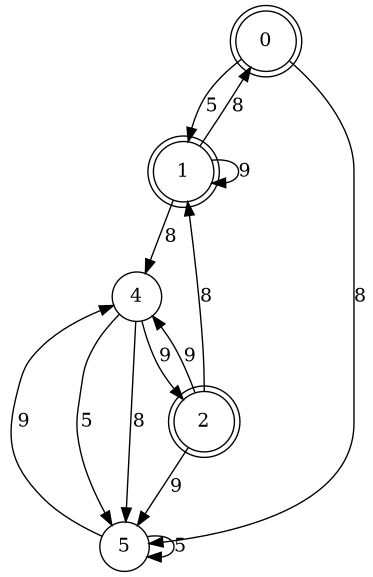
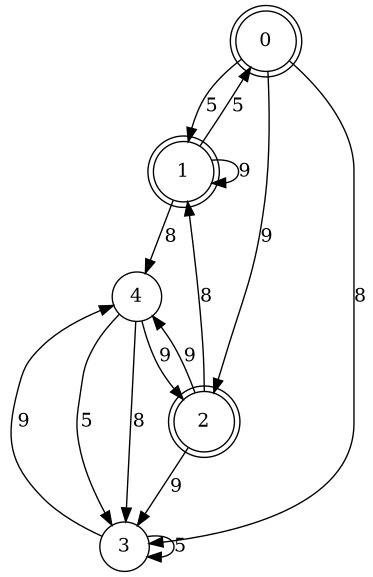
edge "1" -> "0": label "8" -> "5"
edge "0" -> "2": added, label "9"
node "5": label "5" -> "3"
